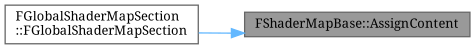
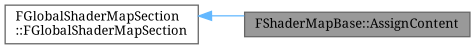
edge "FGlobalShaderMapSection ::FGlobalShaderMapSection" -> "FShaderMapBase::AssignContent": reversed
